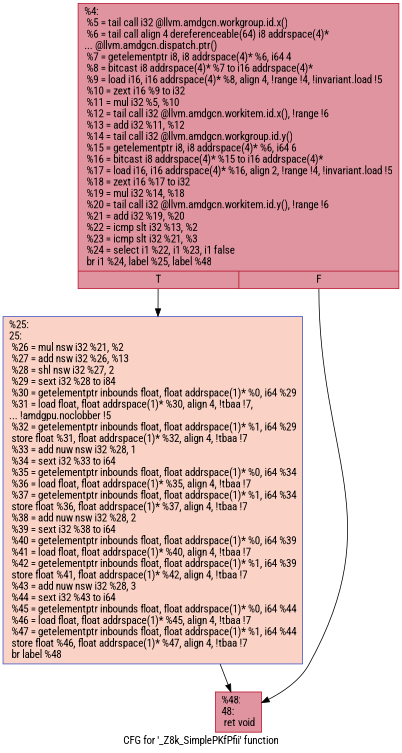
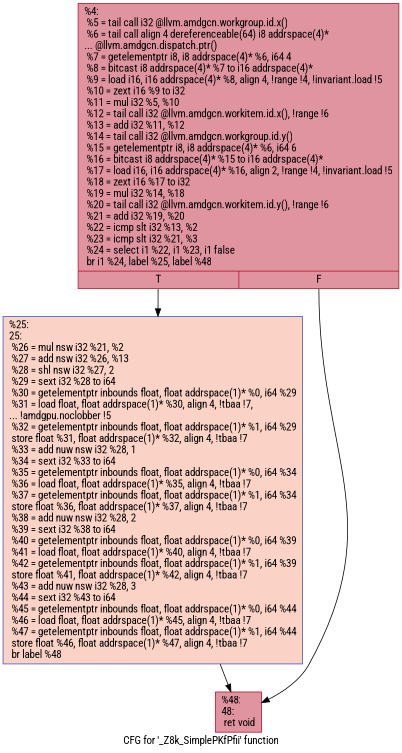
node "%25:": text "%29 = sext i32 %28 to i84" -> "%29 = sext i32 %28 to i64"
